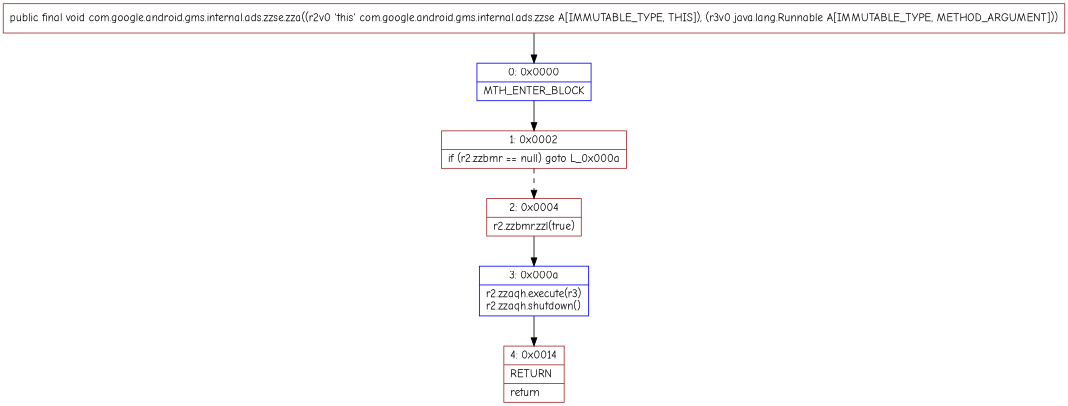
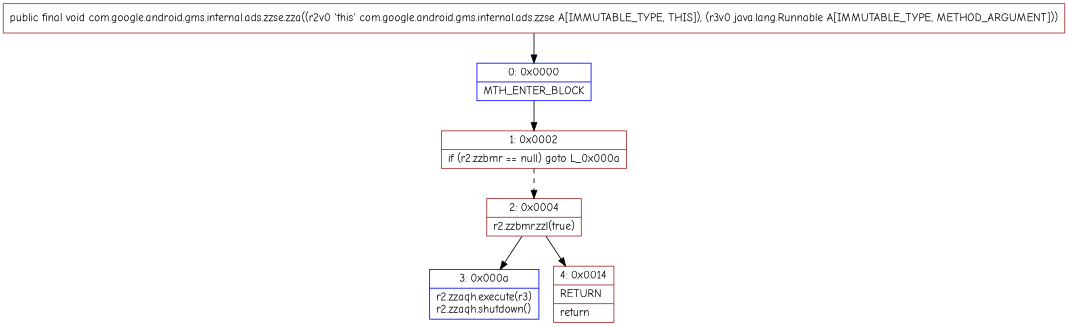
edge "3: 0x000a" -> "4: 0x0014": now "2: 0x0004" -> "4: 0x0014"
